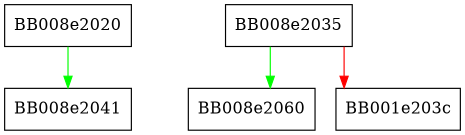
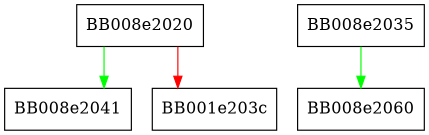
edge "BB008e2035" -> "BB001e203c": now "BB008e2020" -> "BB001e203c"
